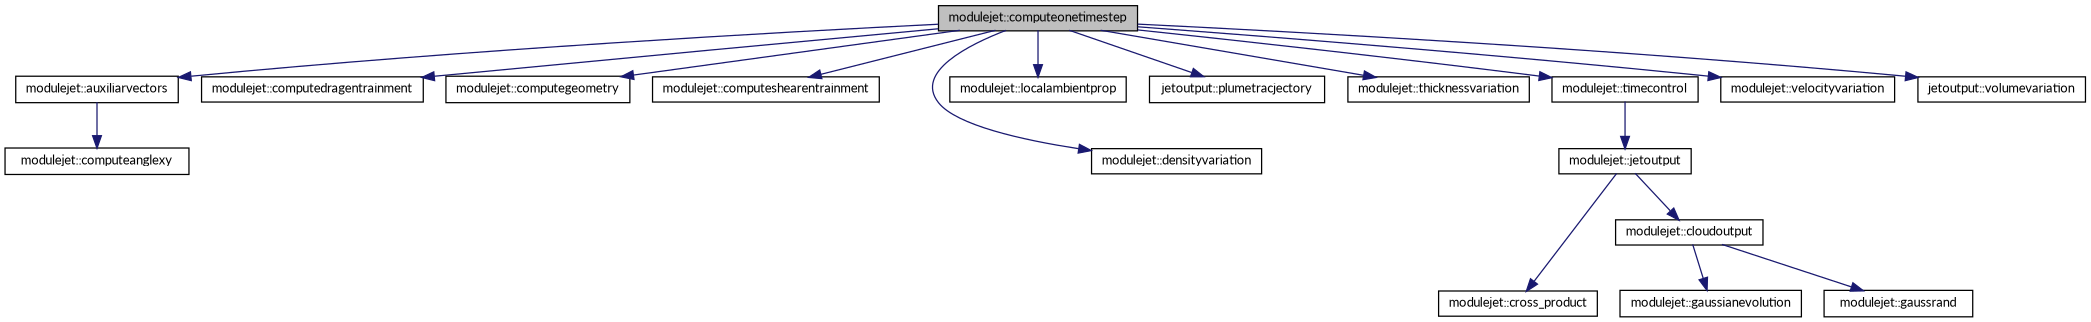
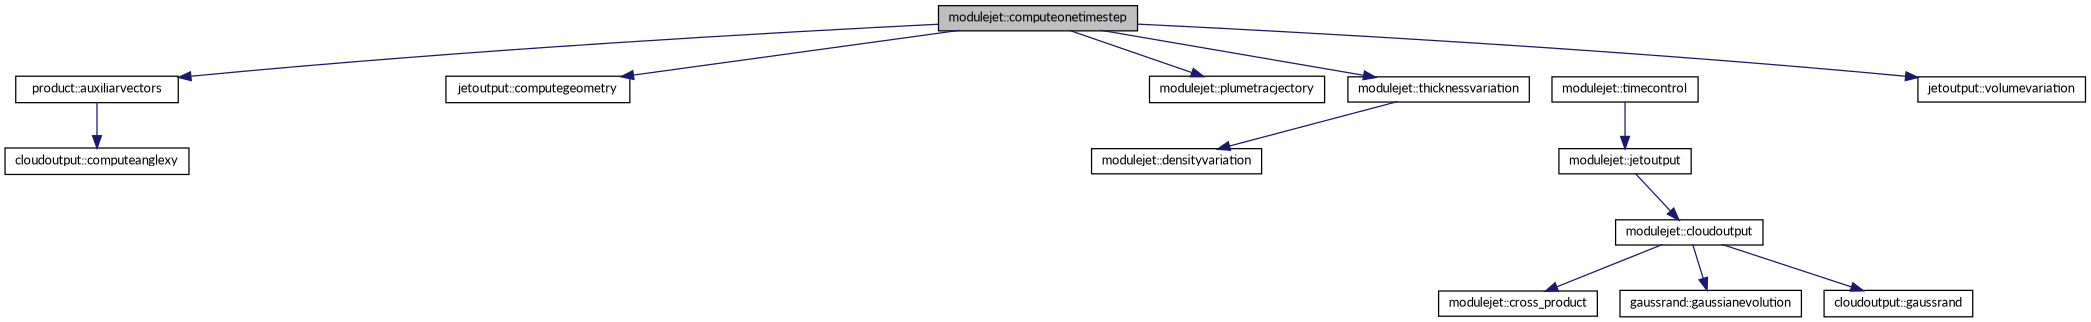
edge "modulejet::computeonetimestep" -> "modulejet::timecontrol": removed
node "modulejet::auxiliarvectors": label "modulejet::auxiliarvectors" -> "product::auxiliarvectors"
node "modulejet::computedragentrainment": removed
node "modulejet::computegeometry": label "modulejet::computegeometry" -> "jetoutput::computegeometry"
node "modulejet::computeshearentrainment": removed
node "modulejet::localambientprop": removed
node "jetoutput::plumetracjectory": label "jetoutput::plumetracjectory" -> "modulejet::plumetracjectory"
node "modulejet::velocityvariation": removed
edge "modulejet::computeonetimestep" -> "modulejet::densityvariation": now "modulejet::thicknessvariation" -> "modulejet::densityvariation"
node "modulejet::computeanglexy": label "modulejet::computeanglexy" -> "cloudoutput::computeanglexy"
edge "modulejet::jetoutput" -> "modulejet::cross_product": now "modulejet::cloudoutput" -> "modulejet::cross_product"
node "modulejet::gaussianevolution": label "modulejet::gaussianevolution" -> "gaussrand::gaussianevolution"
node "modulejet::gaussrand": label "modulejet::gaussrand" -> "cloudoutput::gaussrand"
